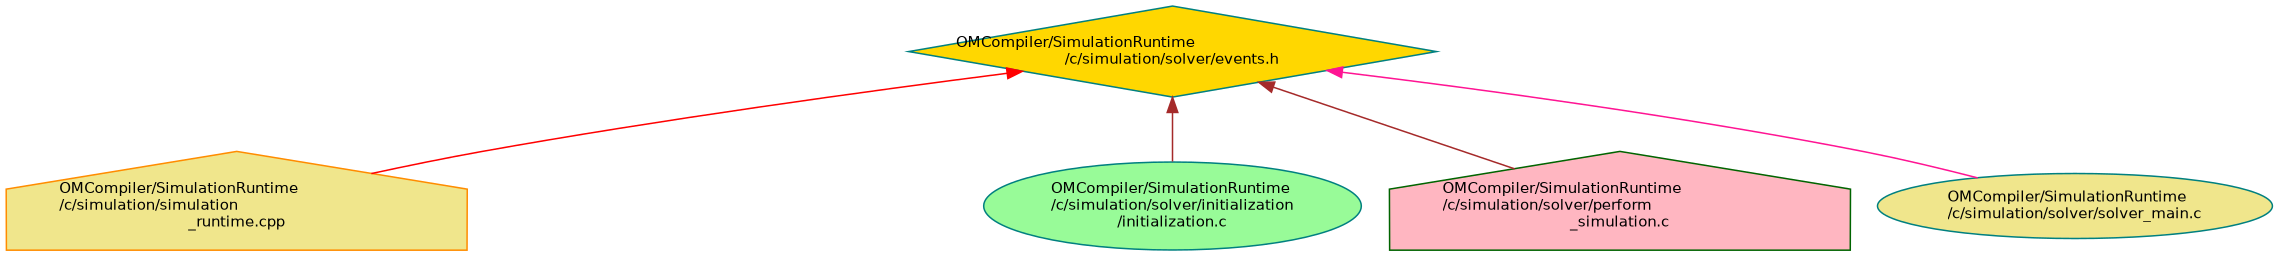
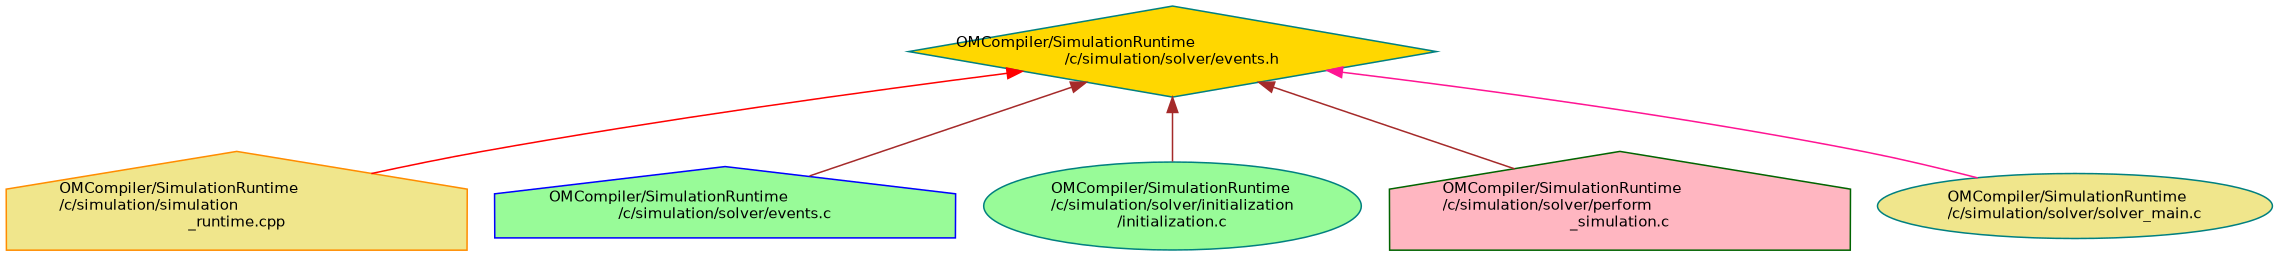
node "OMCompiler/SimulationRuntime /c/simulation/solver/events.c": added
